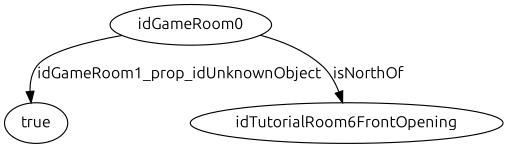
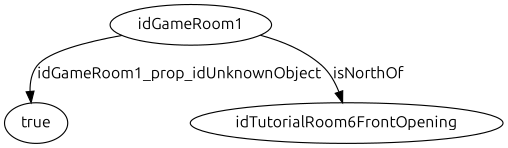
node "idGameRoom0": label "idGameRoom0" -> "idGameRoom1"
